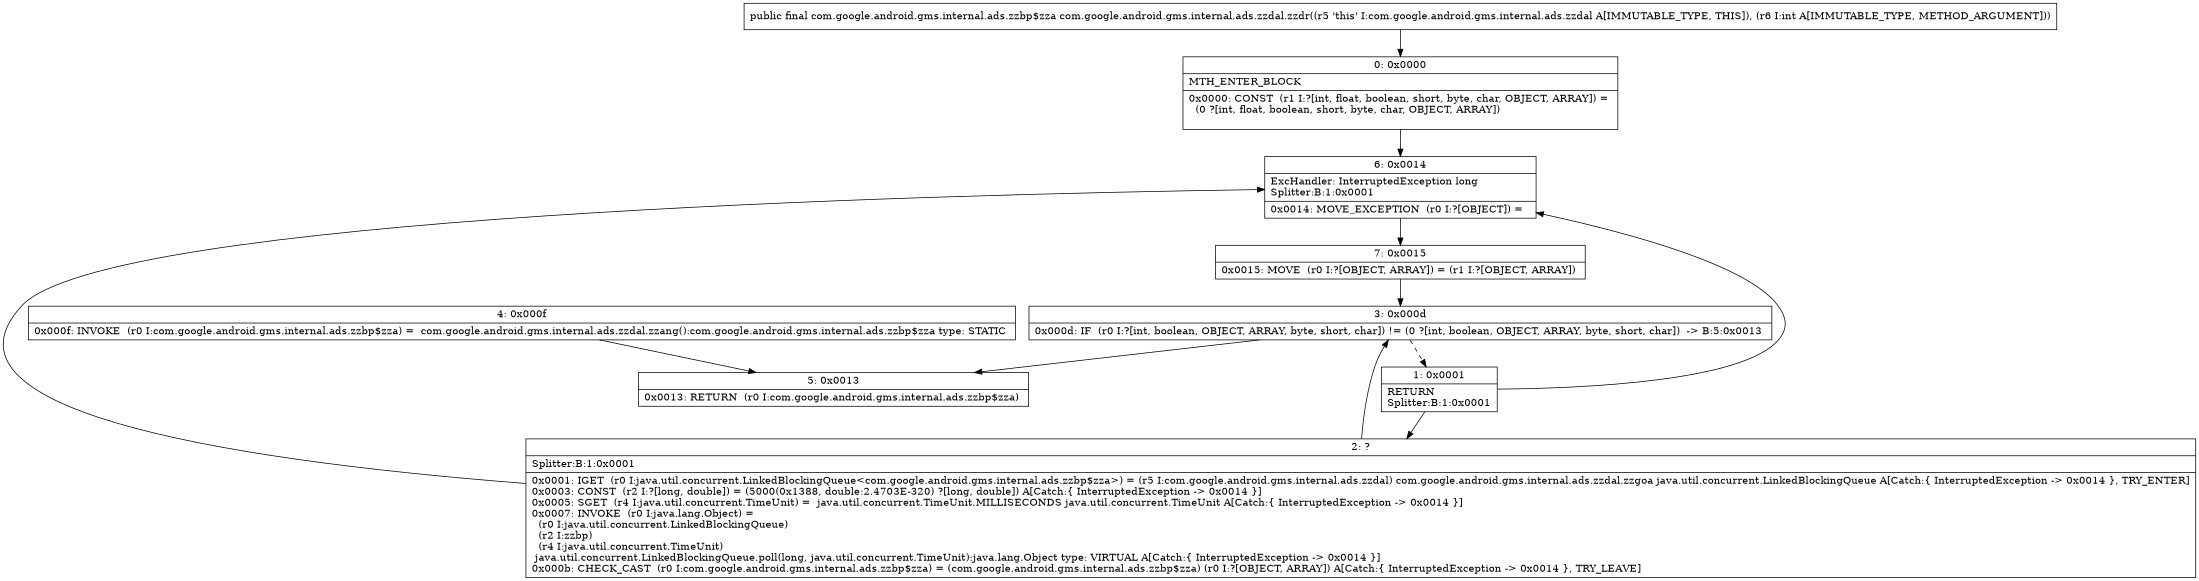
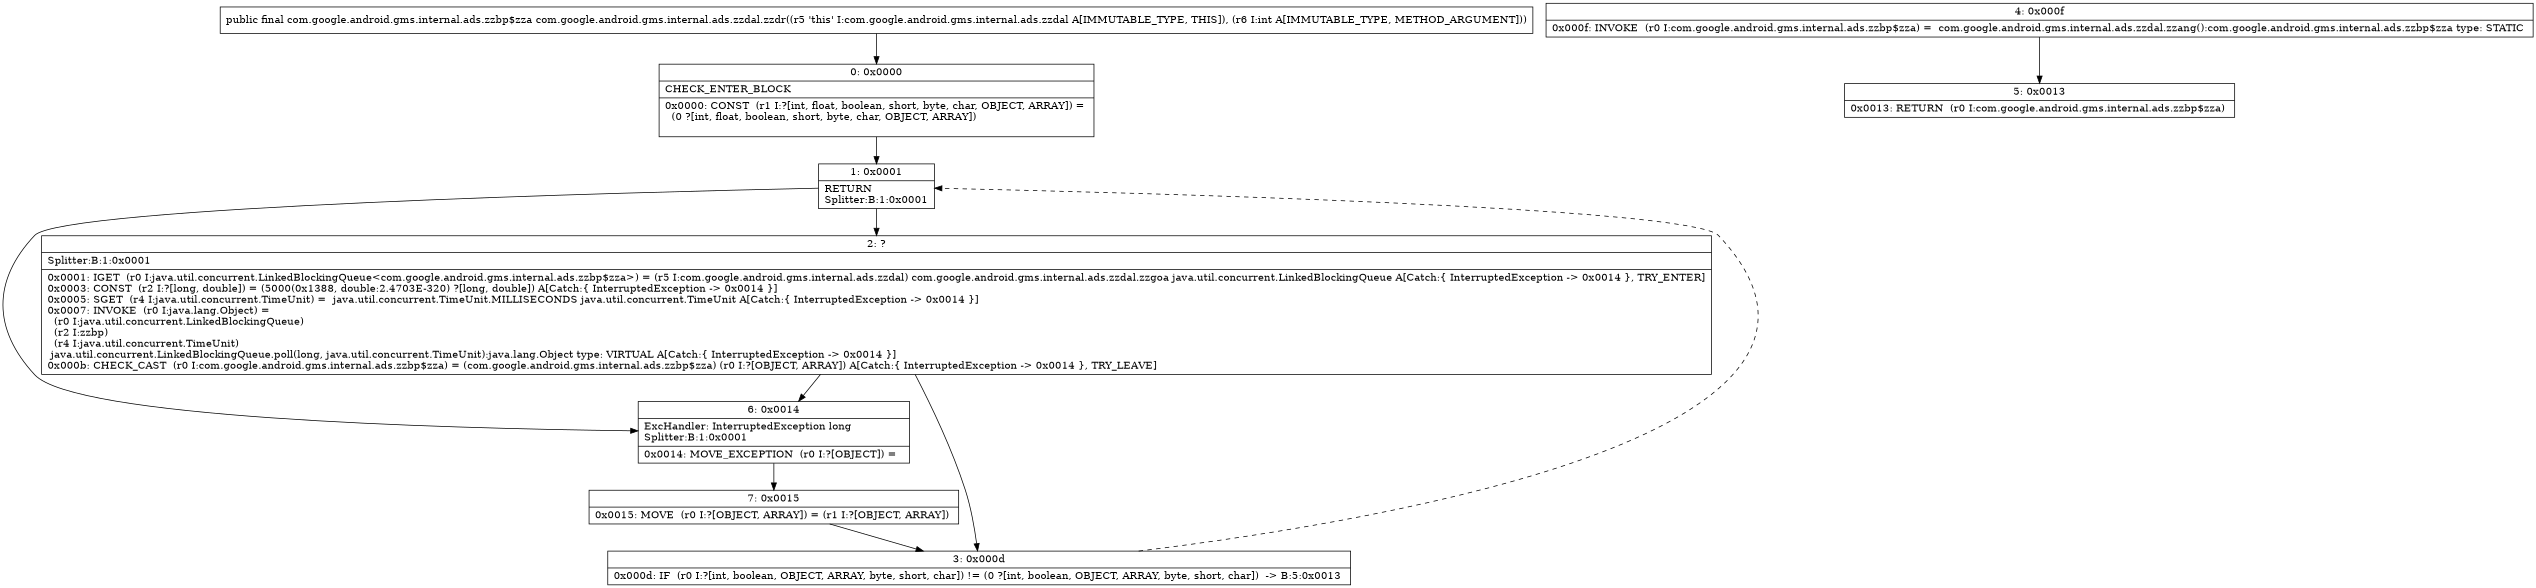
node "0: 0x0000": text "MTH_ENTER_BLOCK" -> "CHECK_ENTER_BLOCK"
edge "0: 0x0000" -> "6: 0x0014": now "0: 0x0000" -> "1: 0x0001"
edge "3: 0x000d" -> "5: 0x0013": removed
